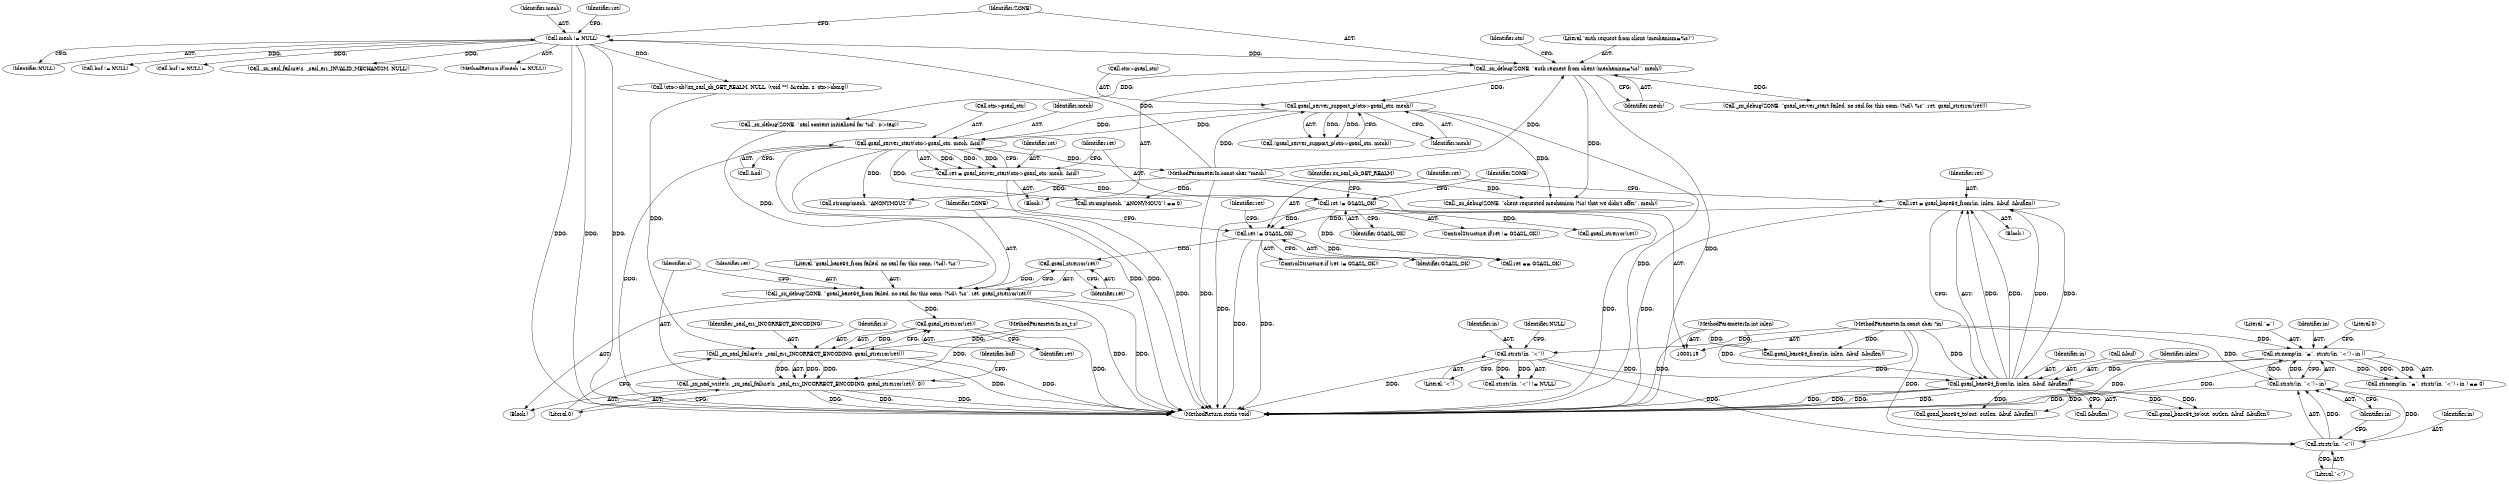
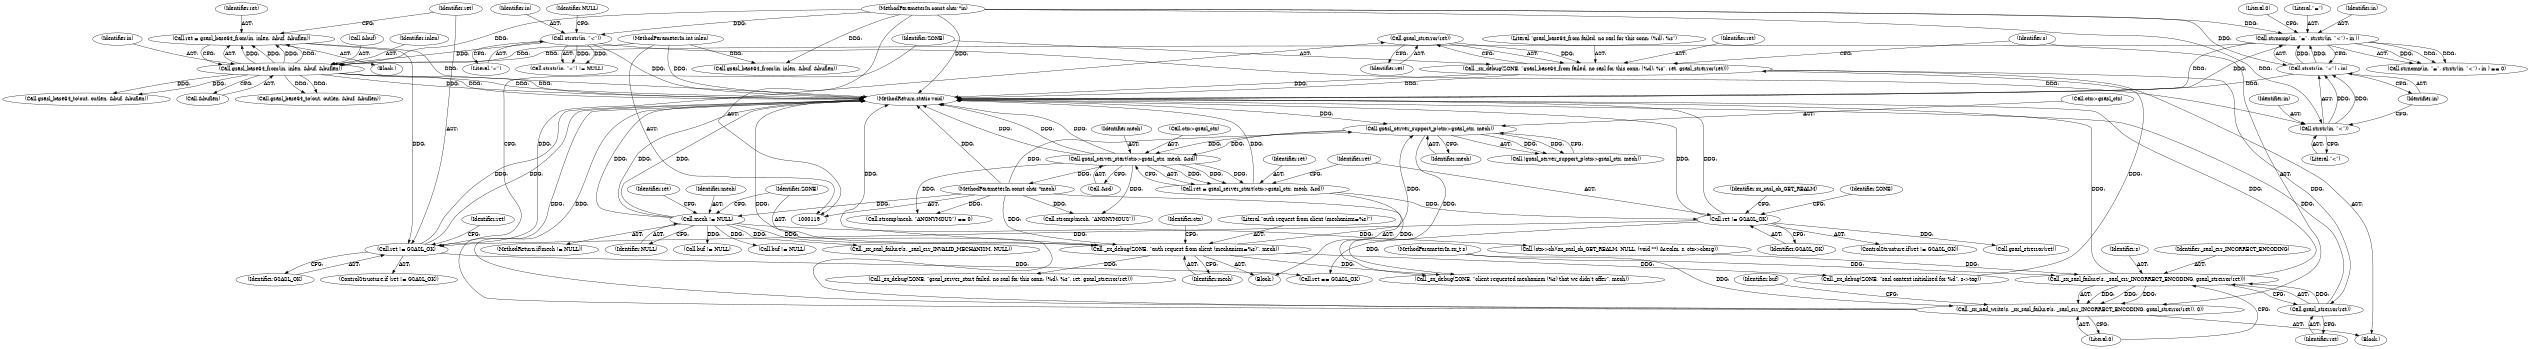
edge "(Call,gsasl_server_support_p(ctx->gsasl_ctx, mech))" -> "(MethodReturn,static void)": reversed
